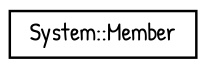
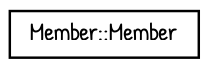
node "System::Member": label "System::Member" -> "Member::Member"
